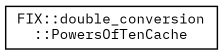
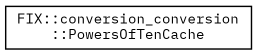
node "FIX::double_conversion ::PowersOfTenCache": label "FIX::double_conversion ::PowersOfTenCache" -> "FIX::conversion_conversion ::PowersOfTenCache"
